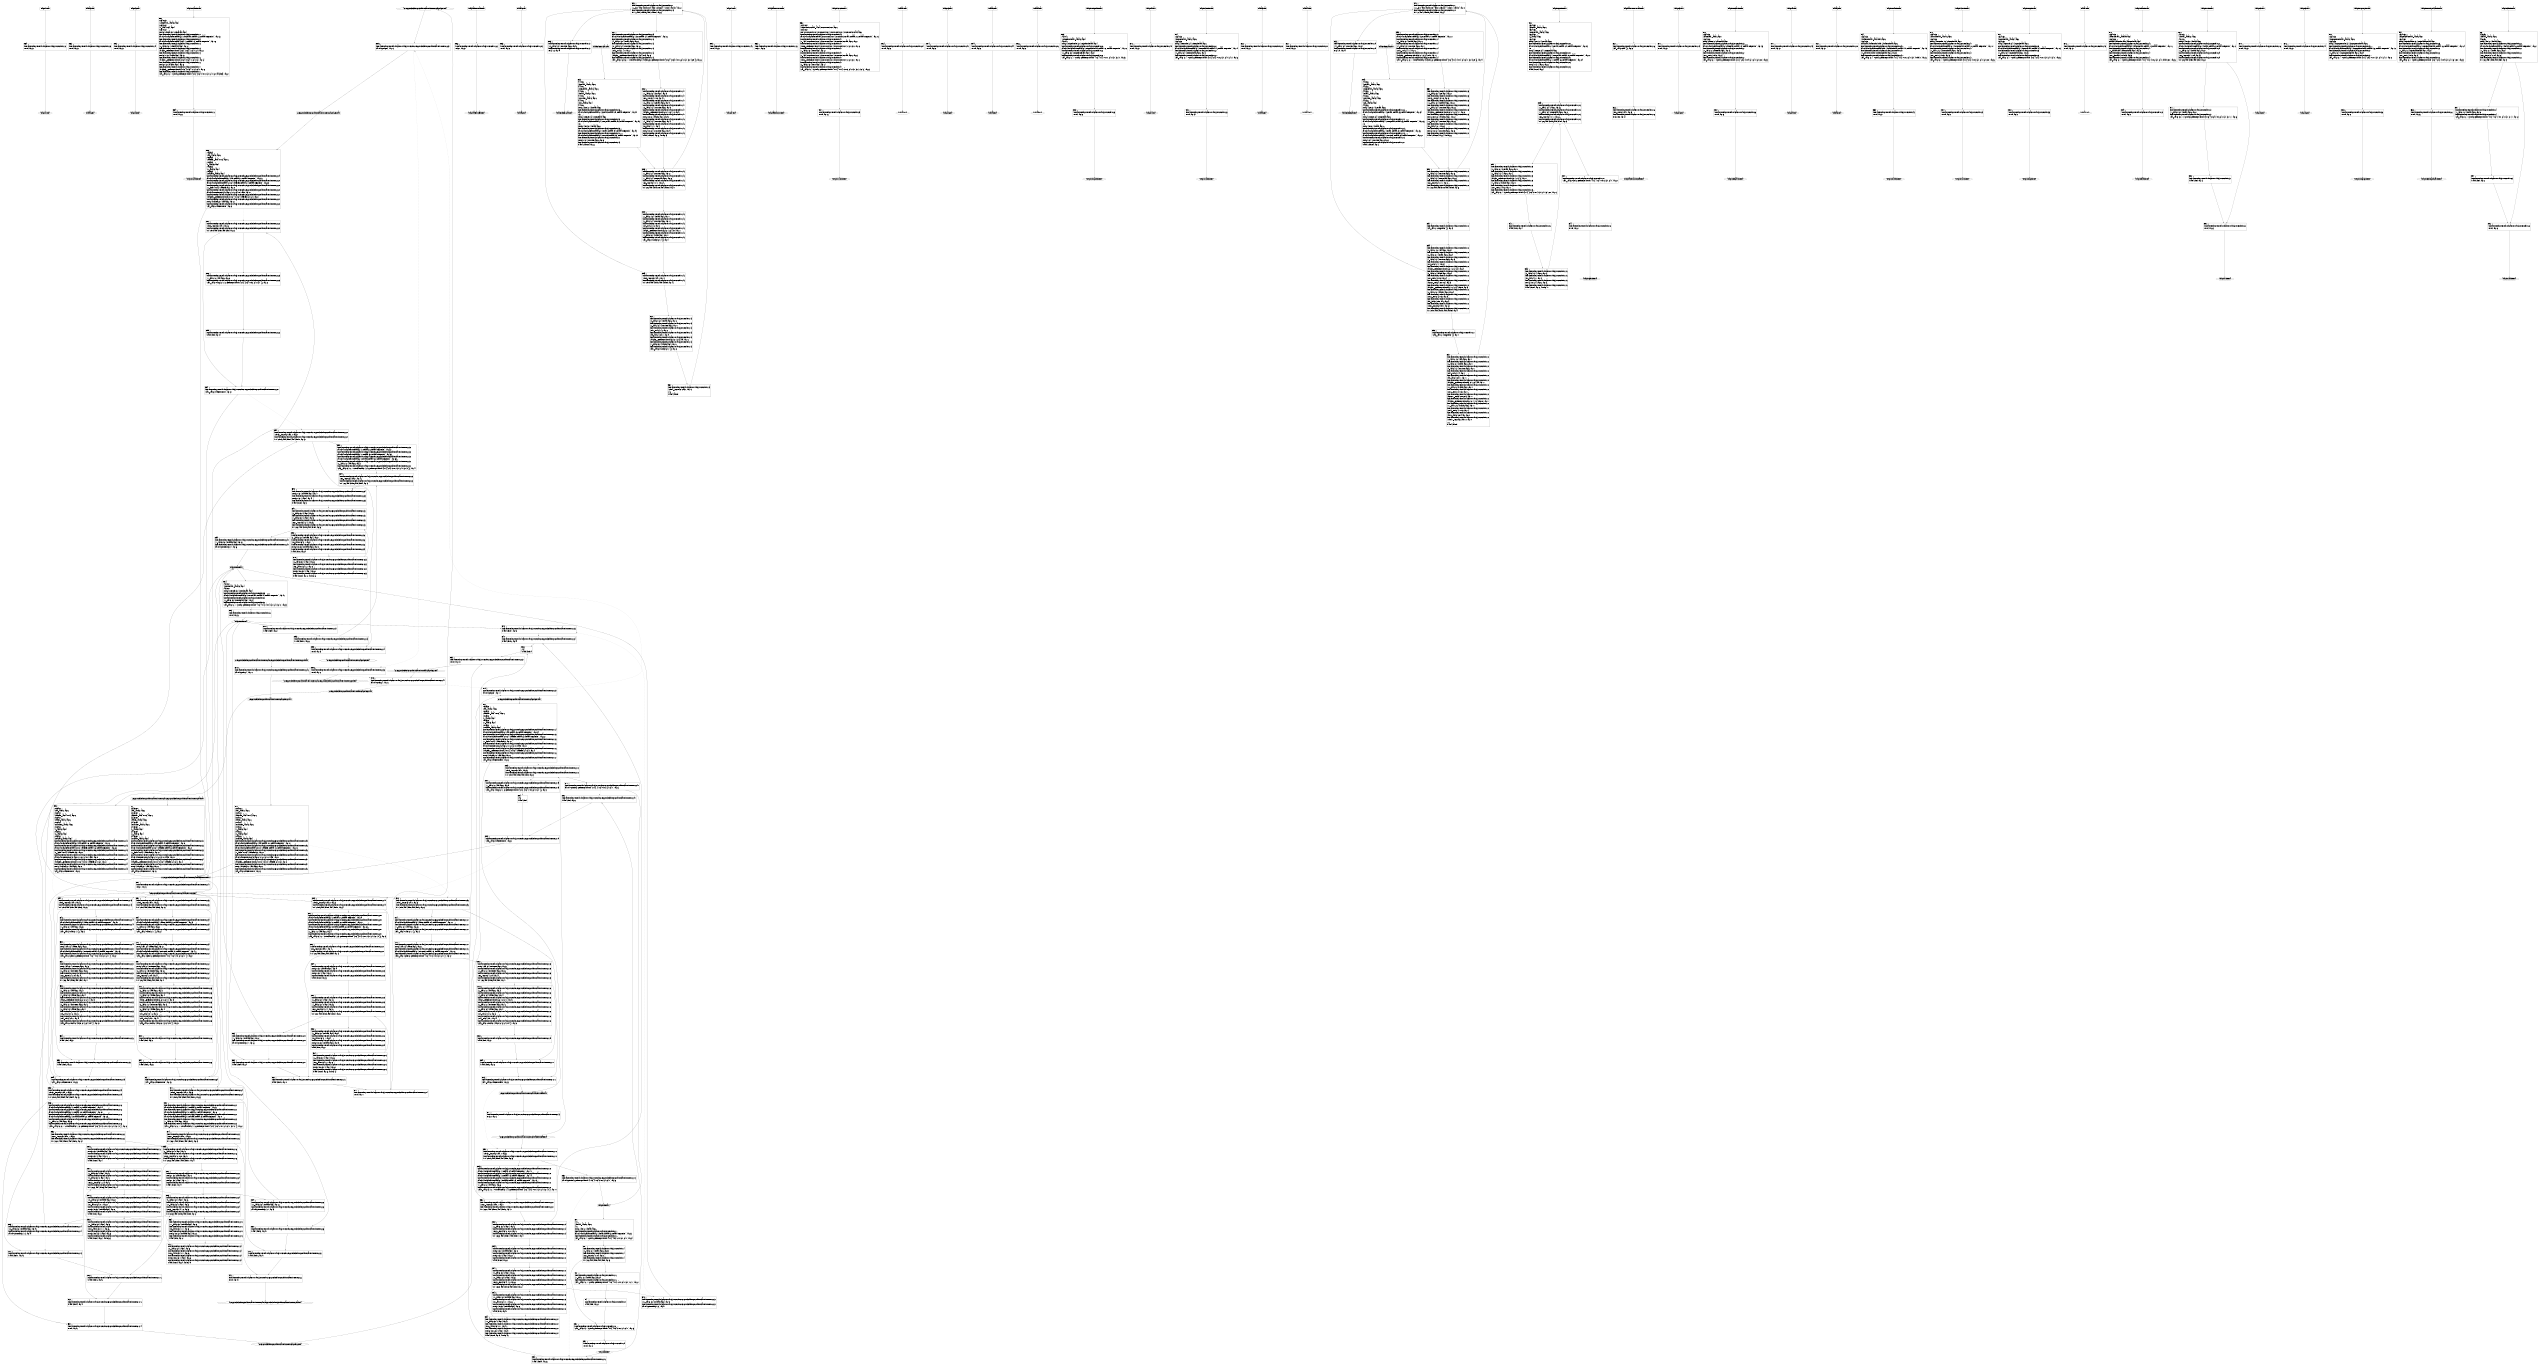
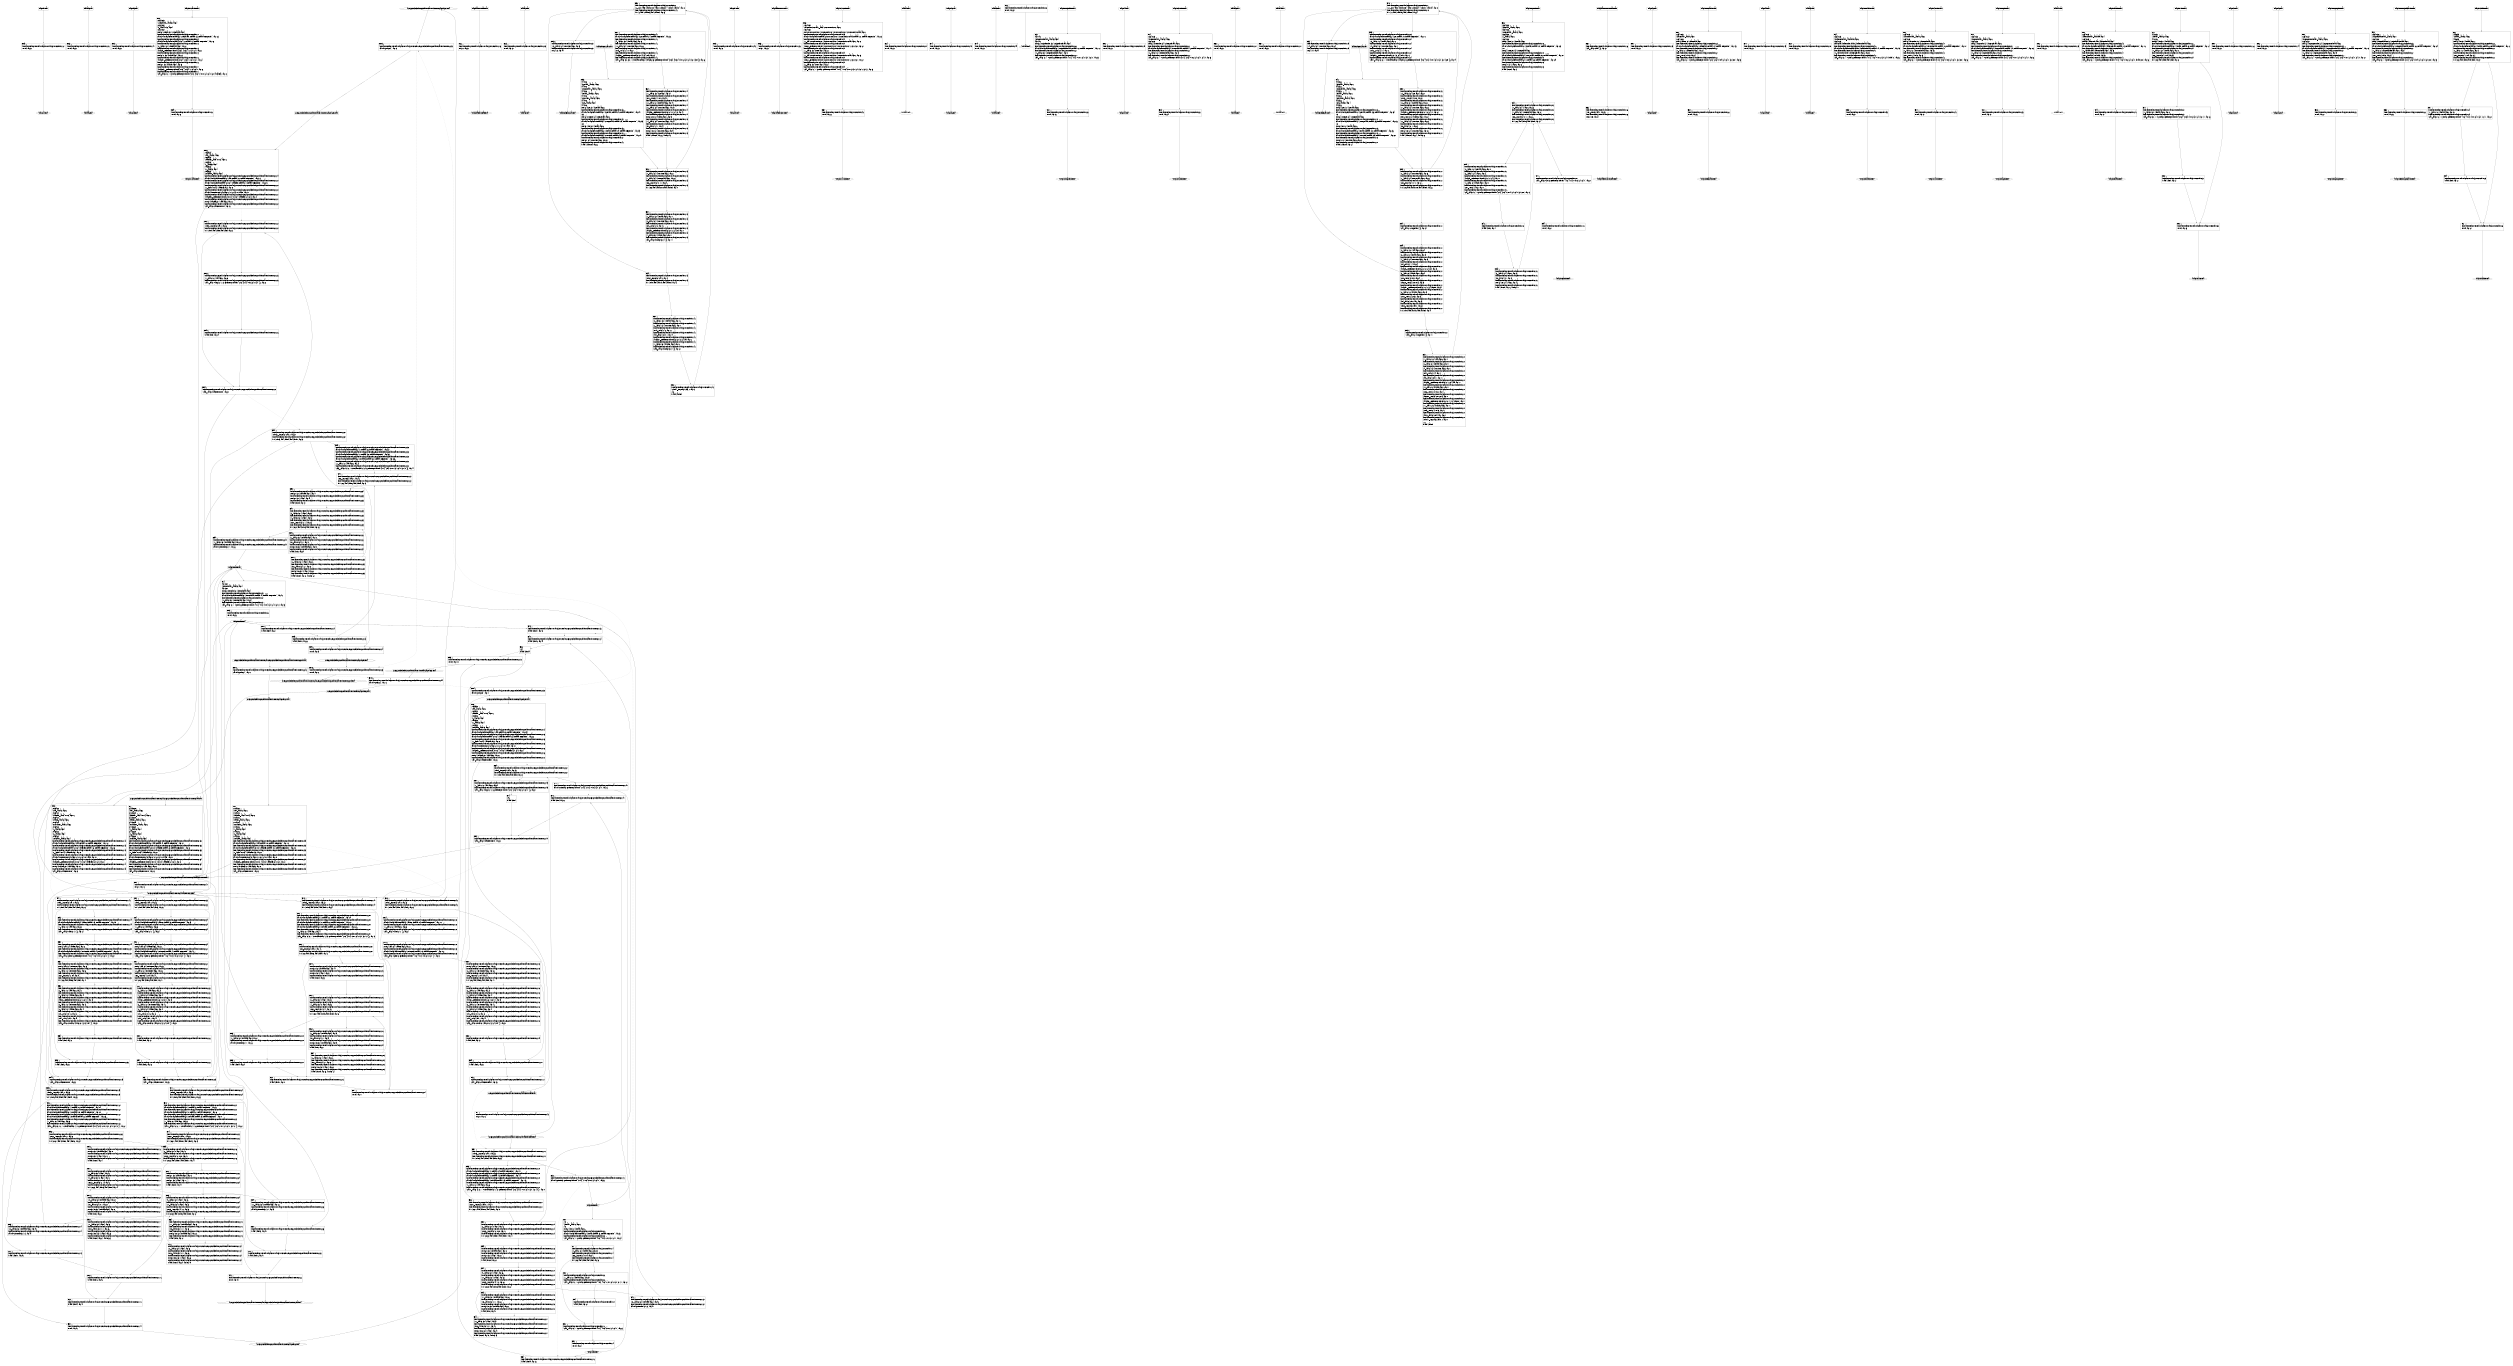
node "io_ll_bad9_start": removed
node "BB96:": text "br while %if.end10, !dbg !68" -> "br label %if.end10, !dbg !68"
